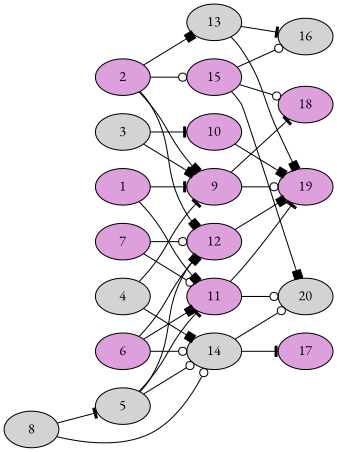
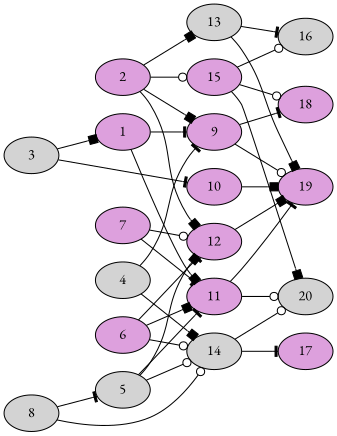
edge "3" -> "9": now "3" -> "1"
edge "7" -> "11": arrowhead odot -> tee
edge "6" -> "12": arrowhead box -> tee
